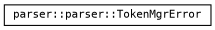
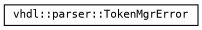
node "parser::parser::TokenMgrError": label "parser::parser::TokenMgrError" -> "vhdl::parser::TokenMgrError"
